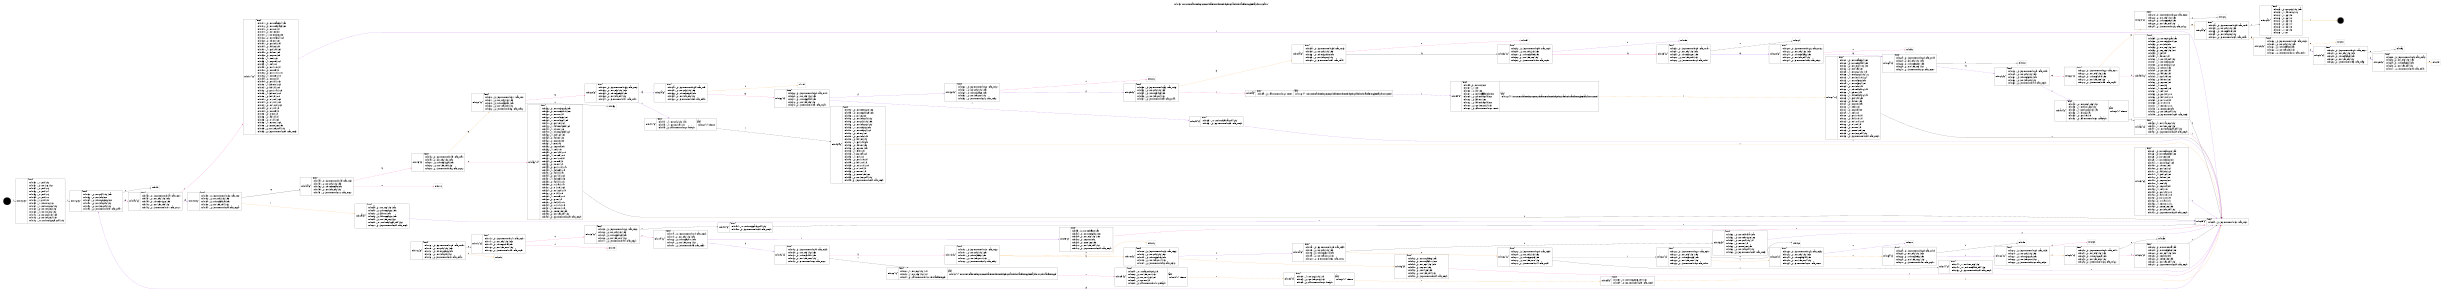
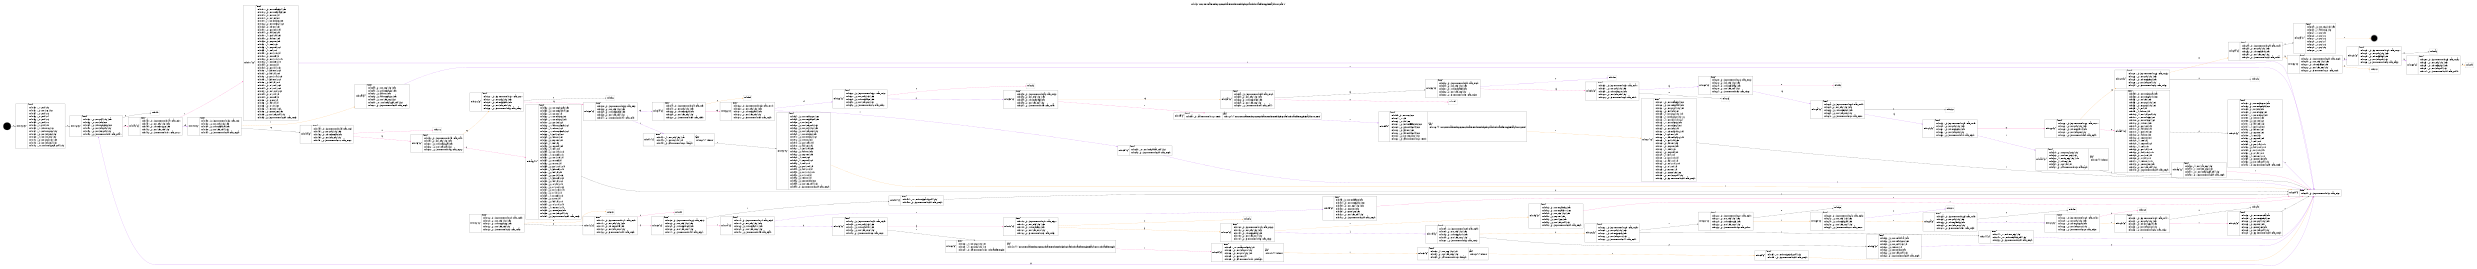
edge "0x401ae9 [106]" -> "0x4022b9 [5]": now "0x401ae9 [106]" -> "0x4018f1 [86]"
